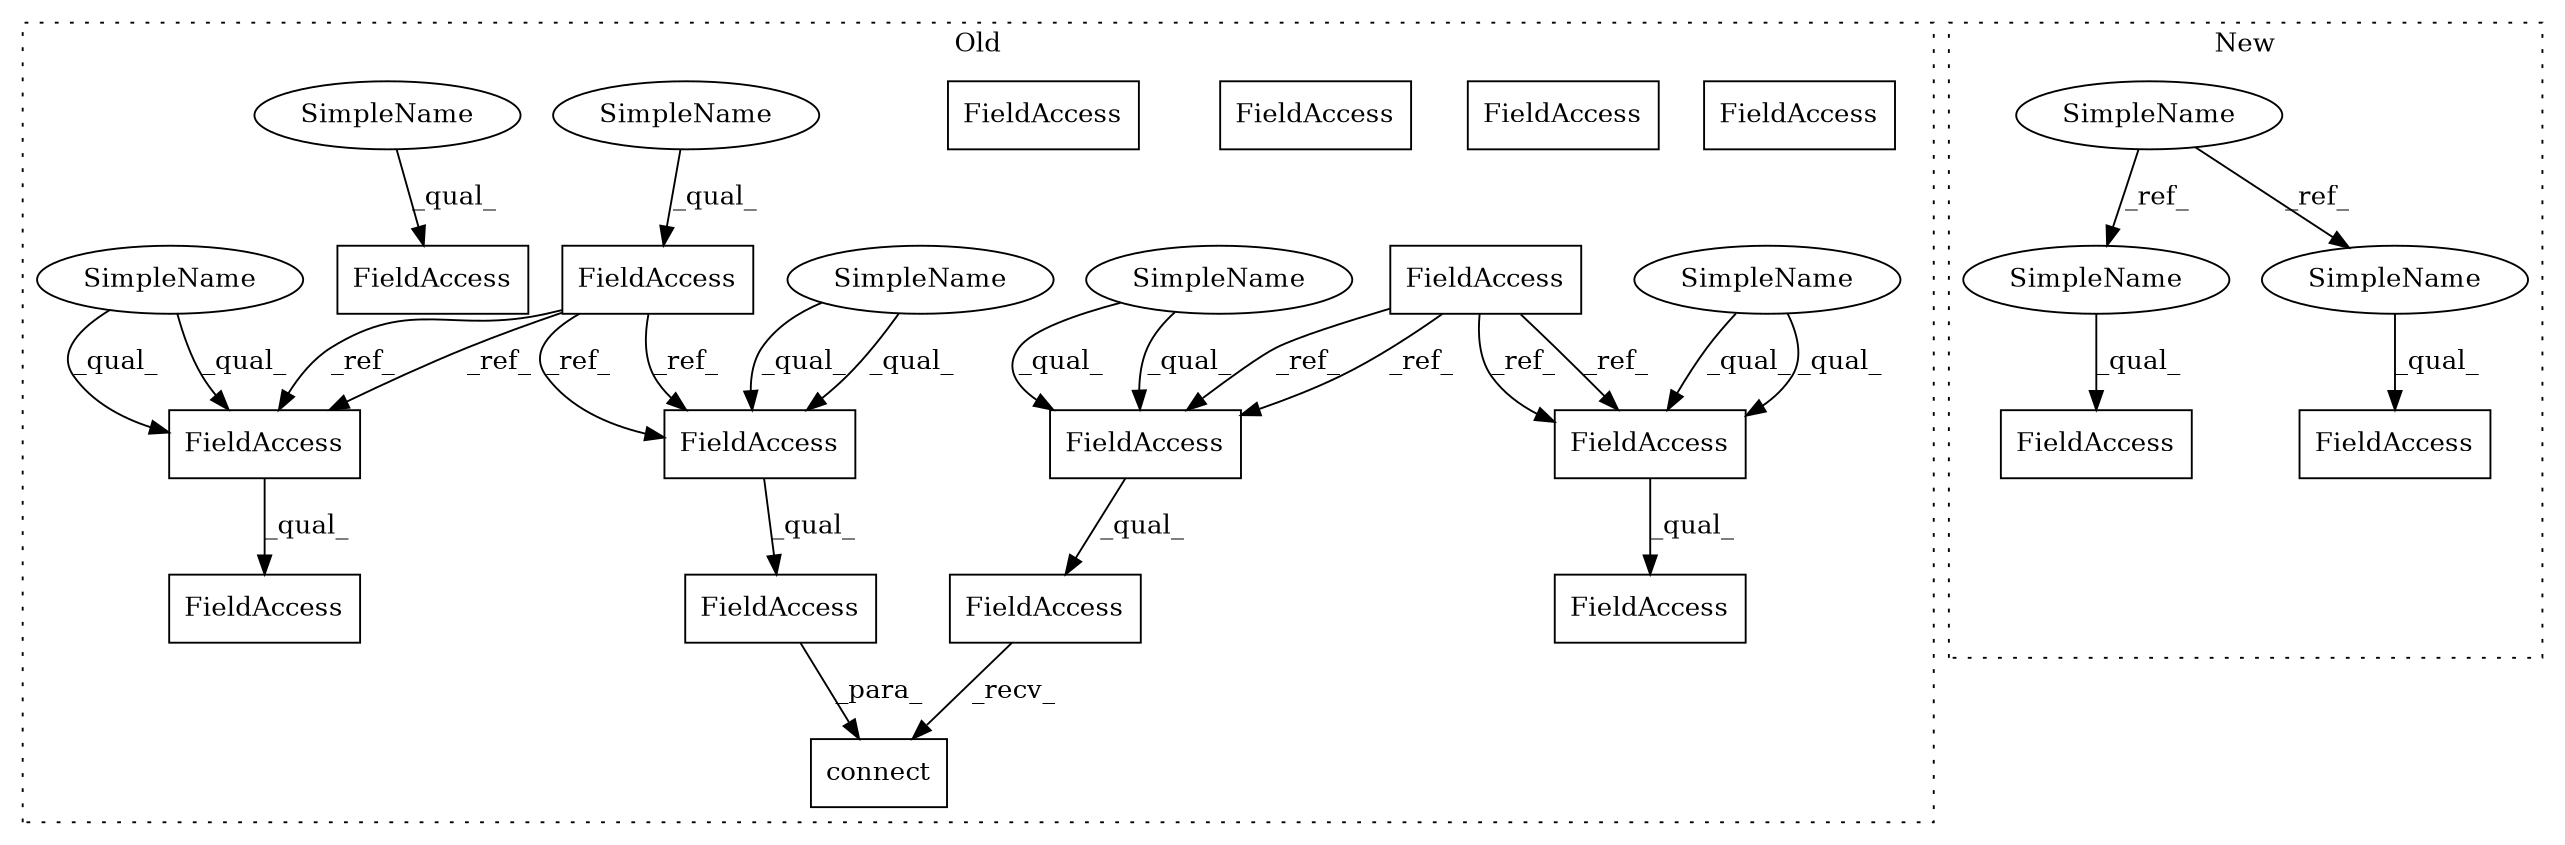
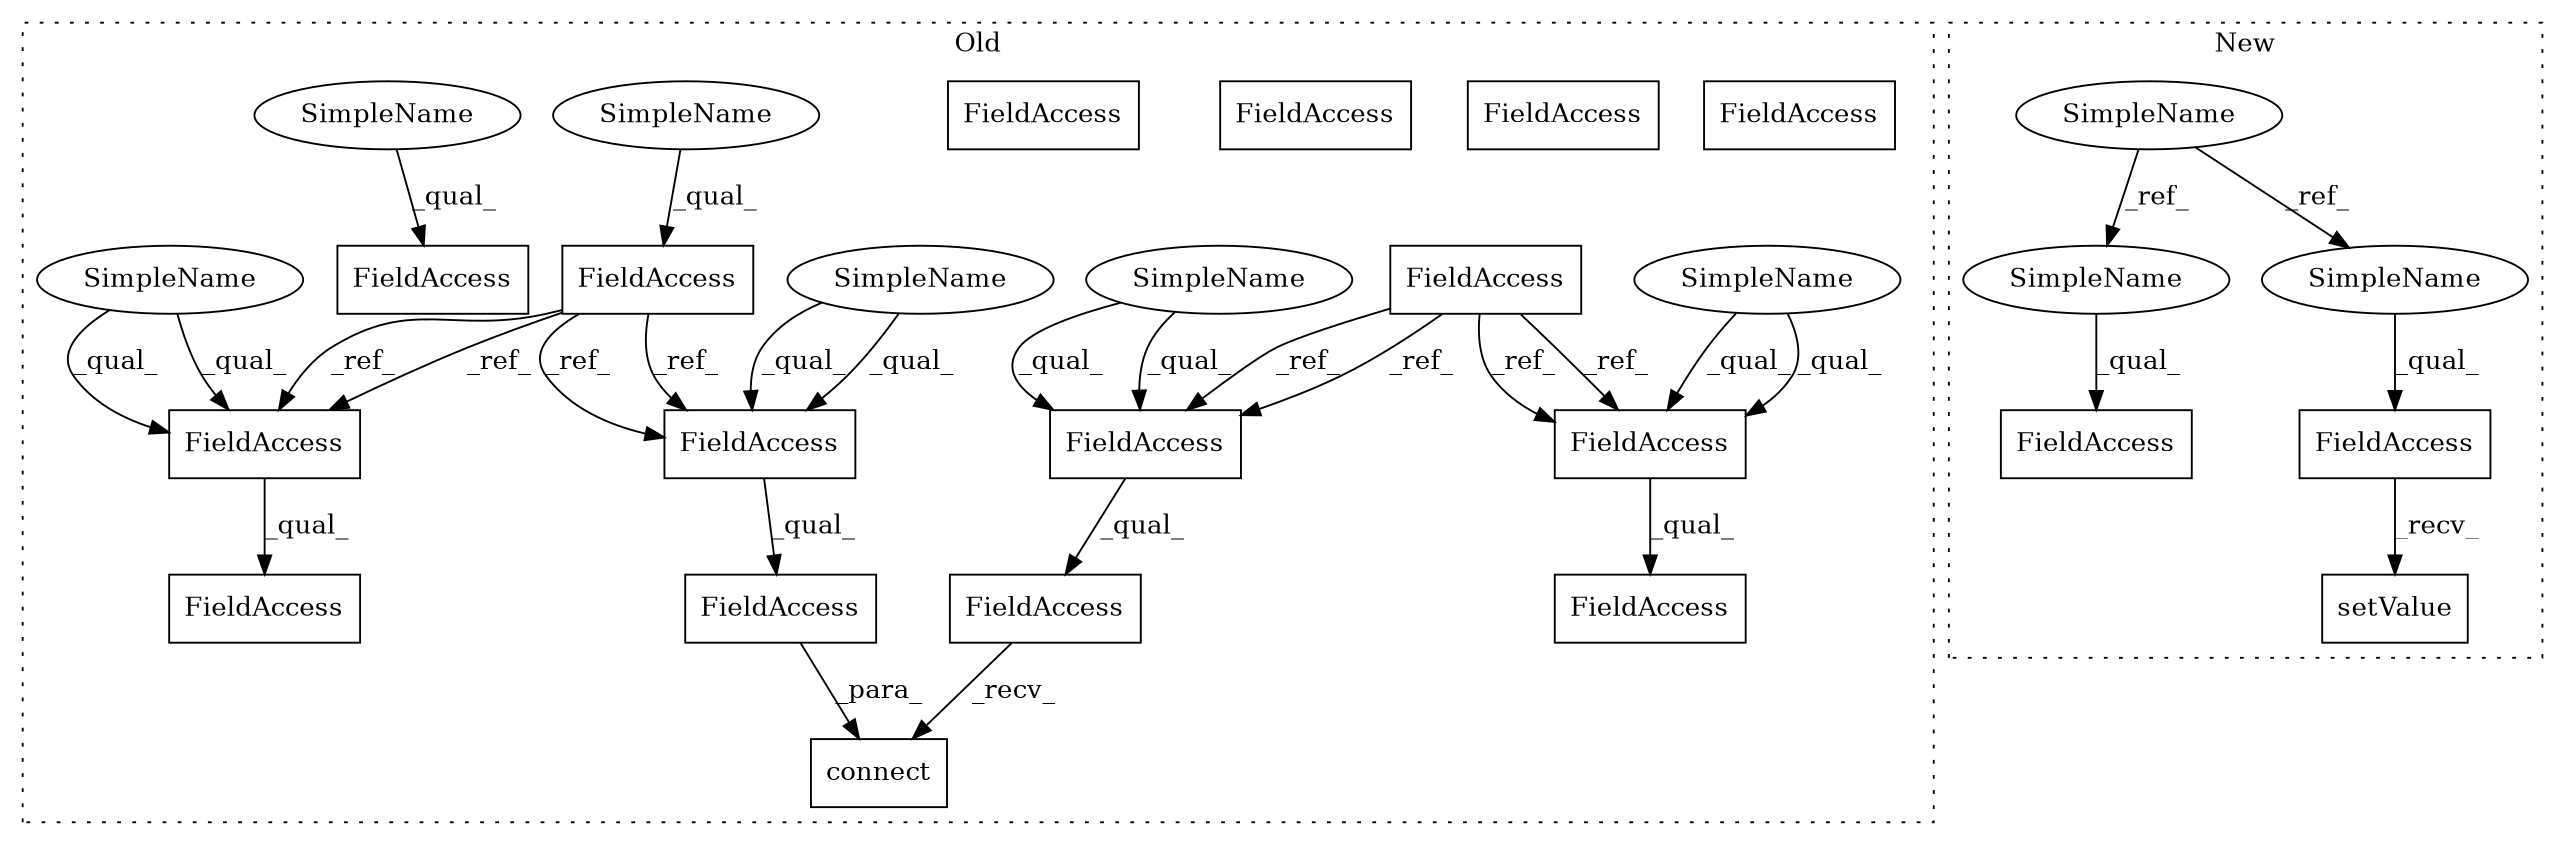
node "setValue": added
